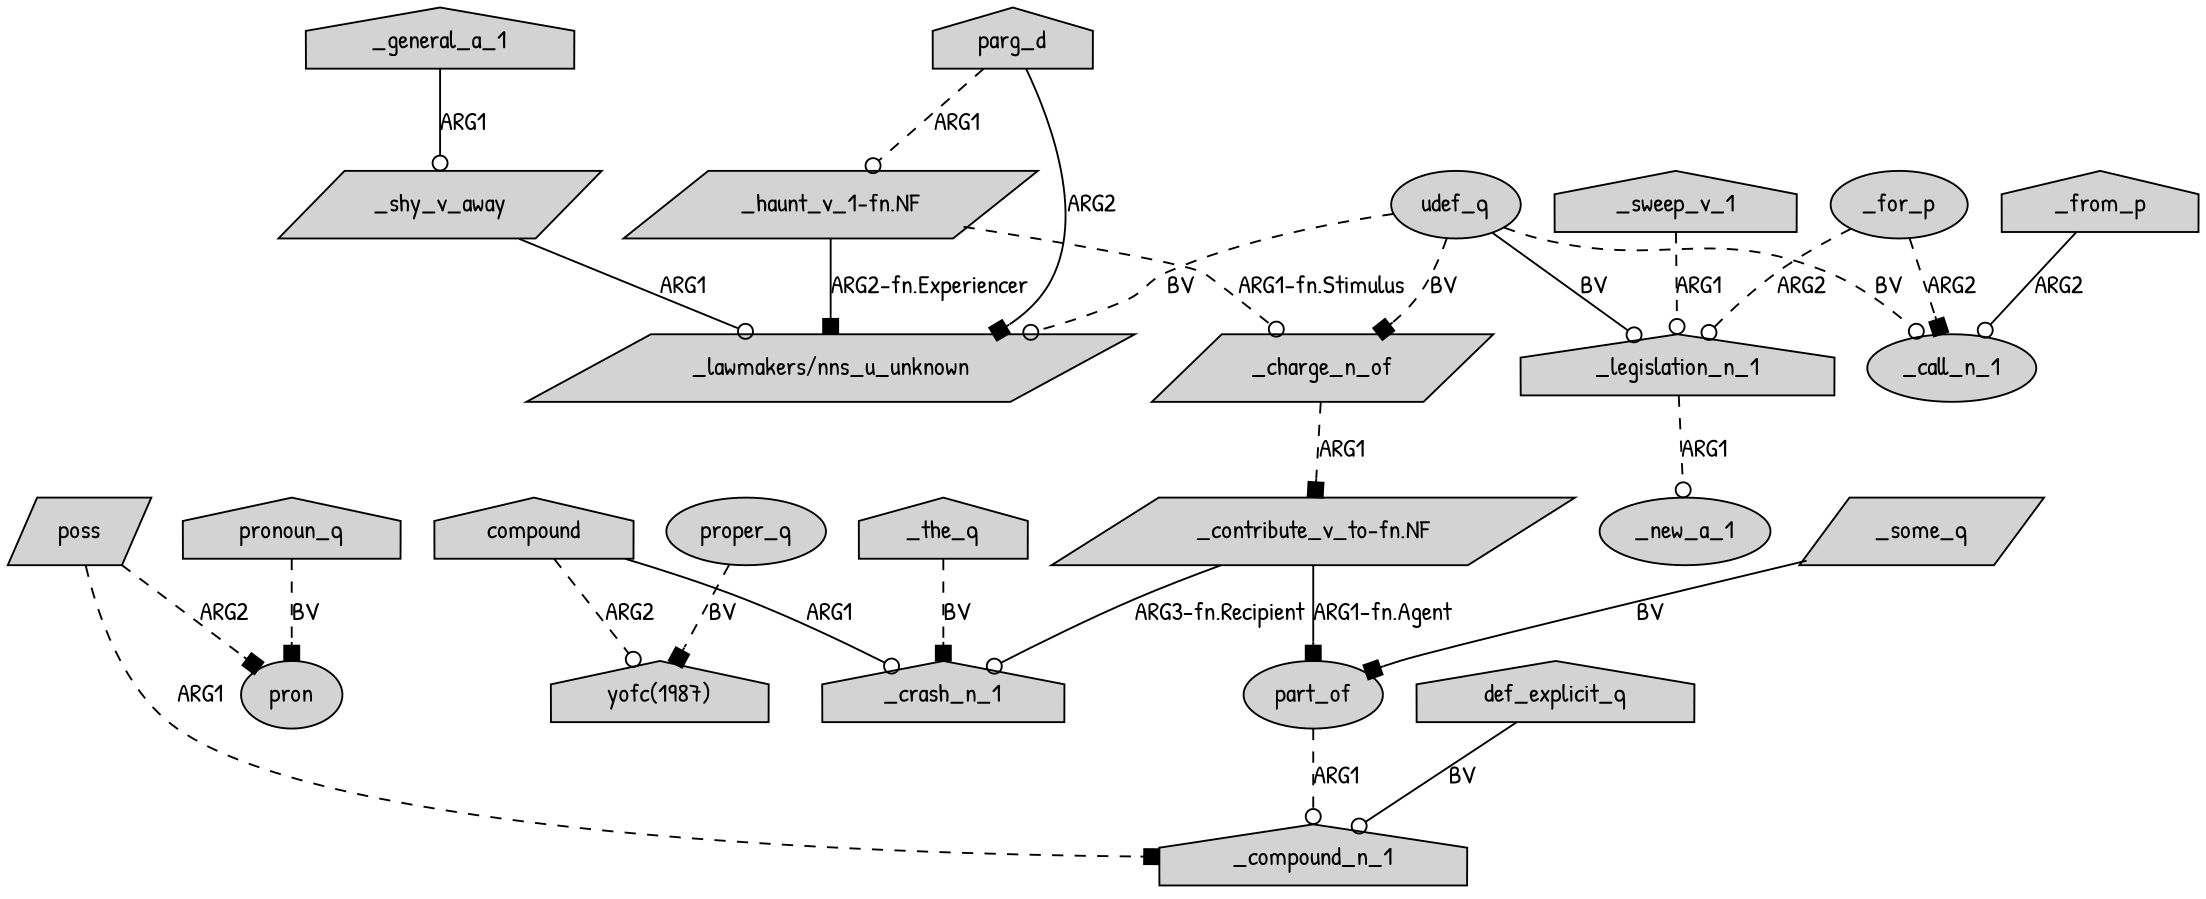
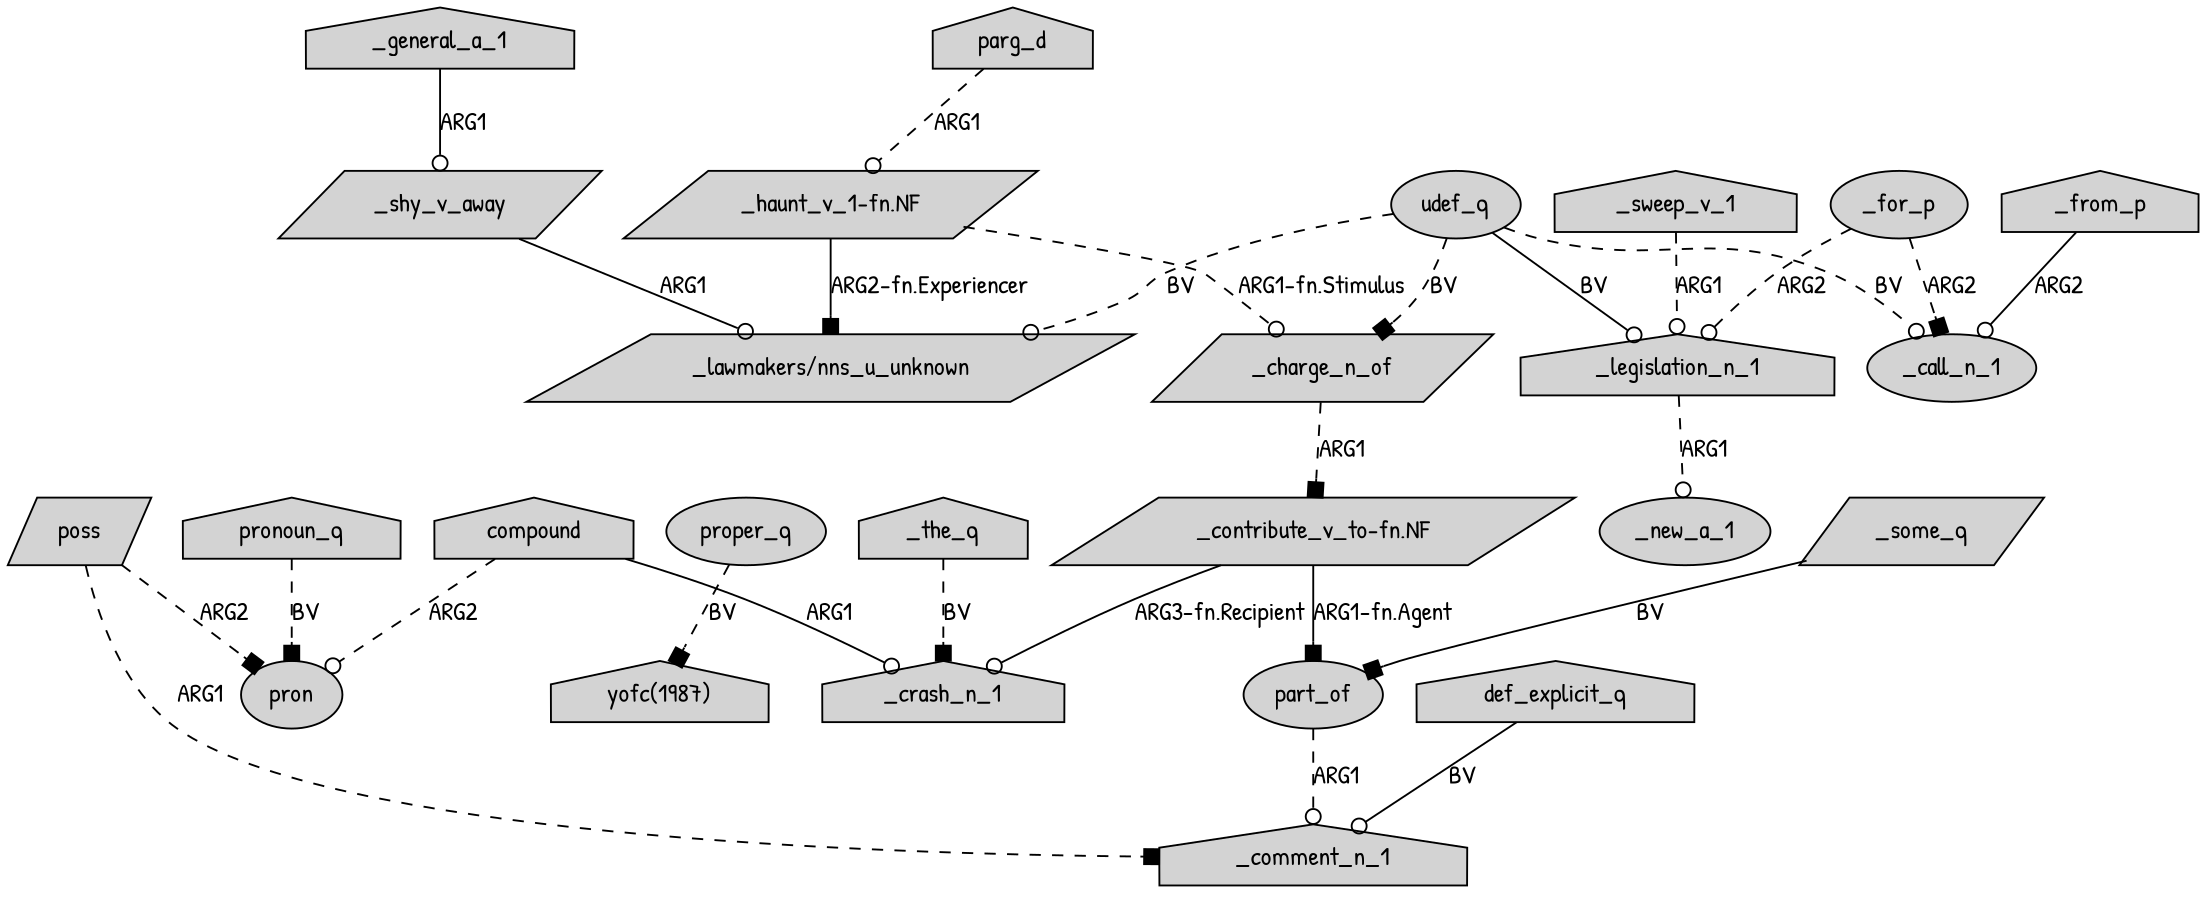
edge "parg_d" -> "_lawmakers/nns_u_unknown": removed, label "ARG2"
edge "compound" -> "yofc(1987)": now "compound" -> "pron"
node "_compound_n_1": label "_compound_n_1" -> "_comment_n_1"
